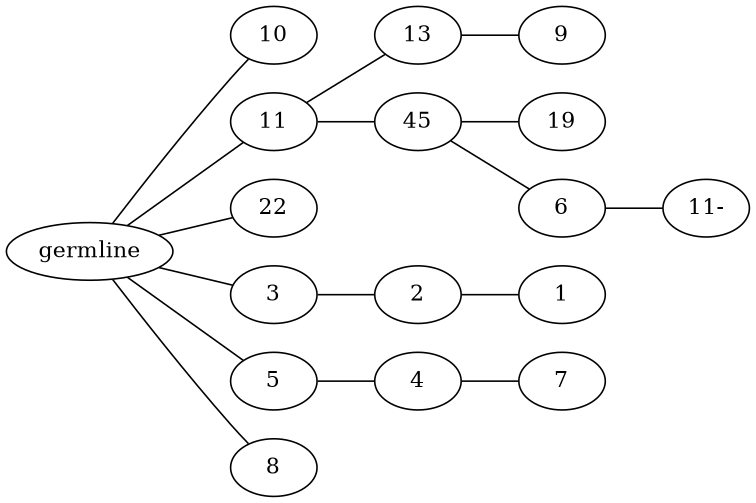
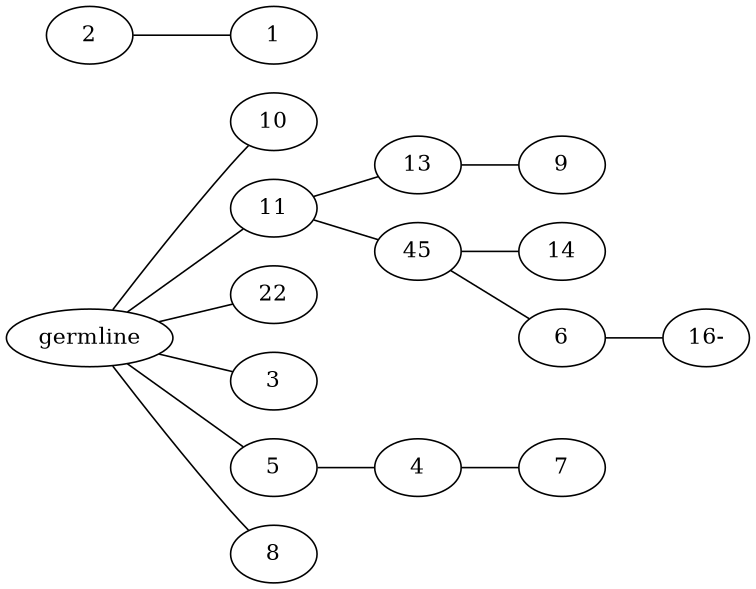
node "19": label "19" -> "14"
node "11-": label "11-" -> "16-"
edge "3" -- "2": removed
